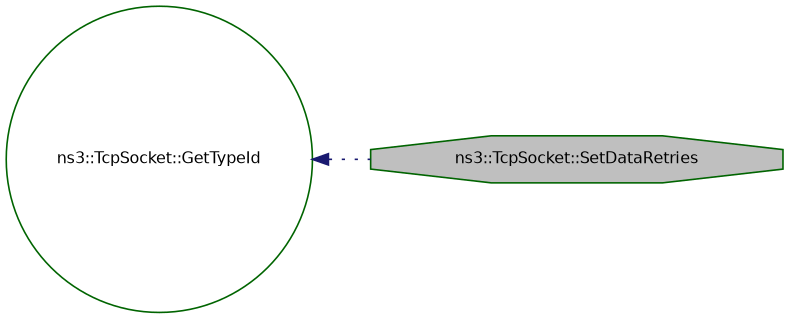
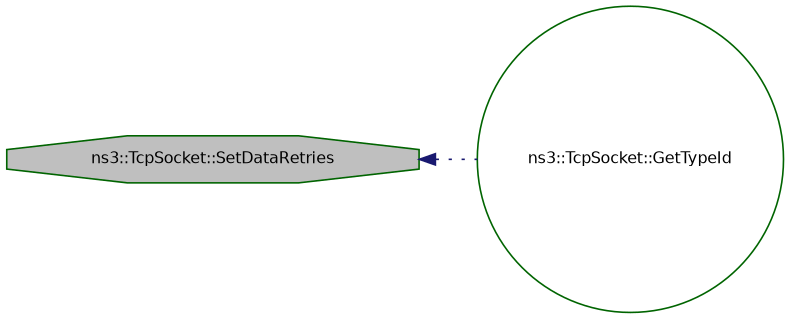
edge "ns3::TcpSocket::SetDataRetries" -> "ns3::TcpSocket::GetTypeId": reversed
